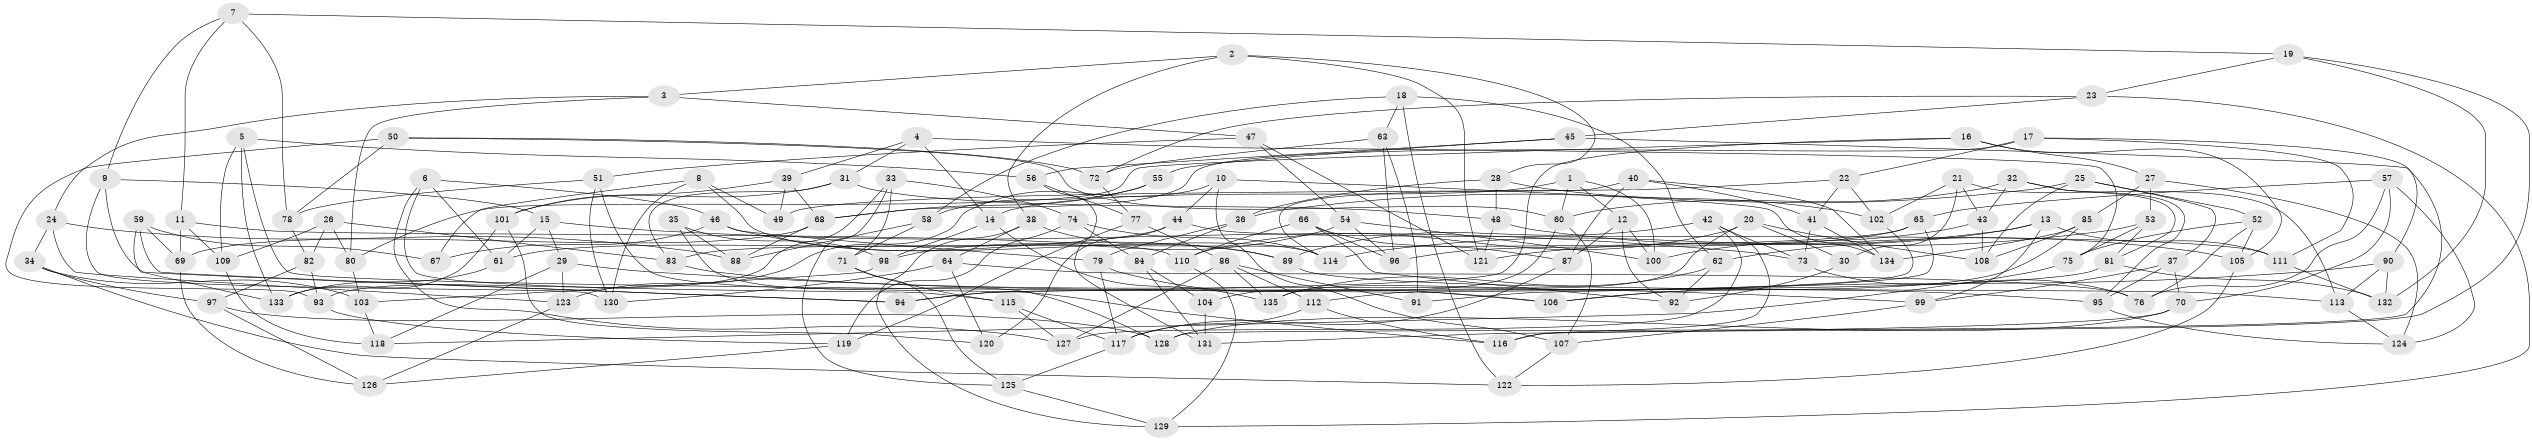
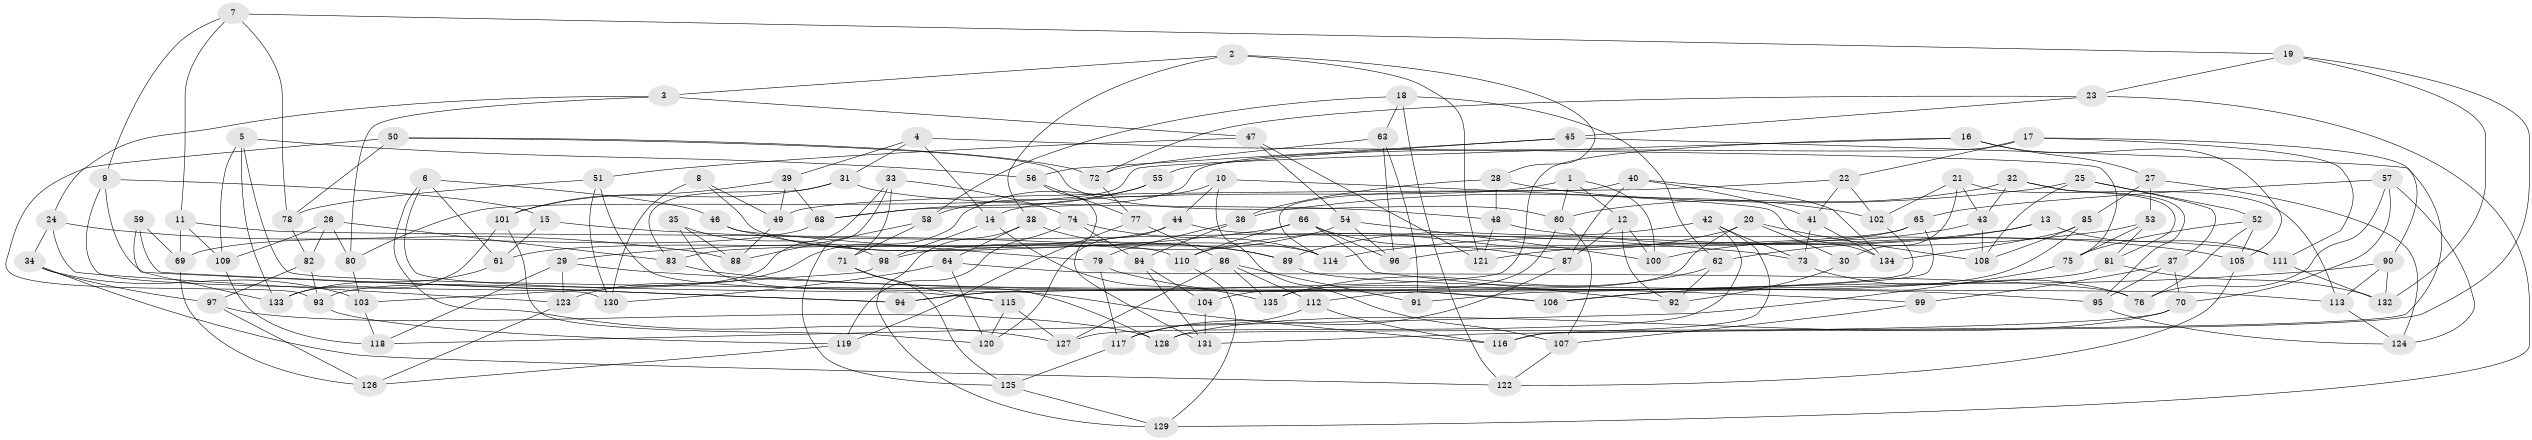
edge "15" -- "29": now "66" -- "29"
edge "68" -- "88": now "49" -- "88"
node "67": removed
edge "13" -- "99": removed
edge "115" -- "117": now "115" -- "120"
